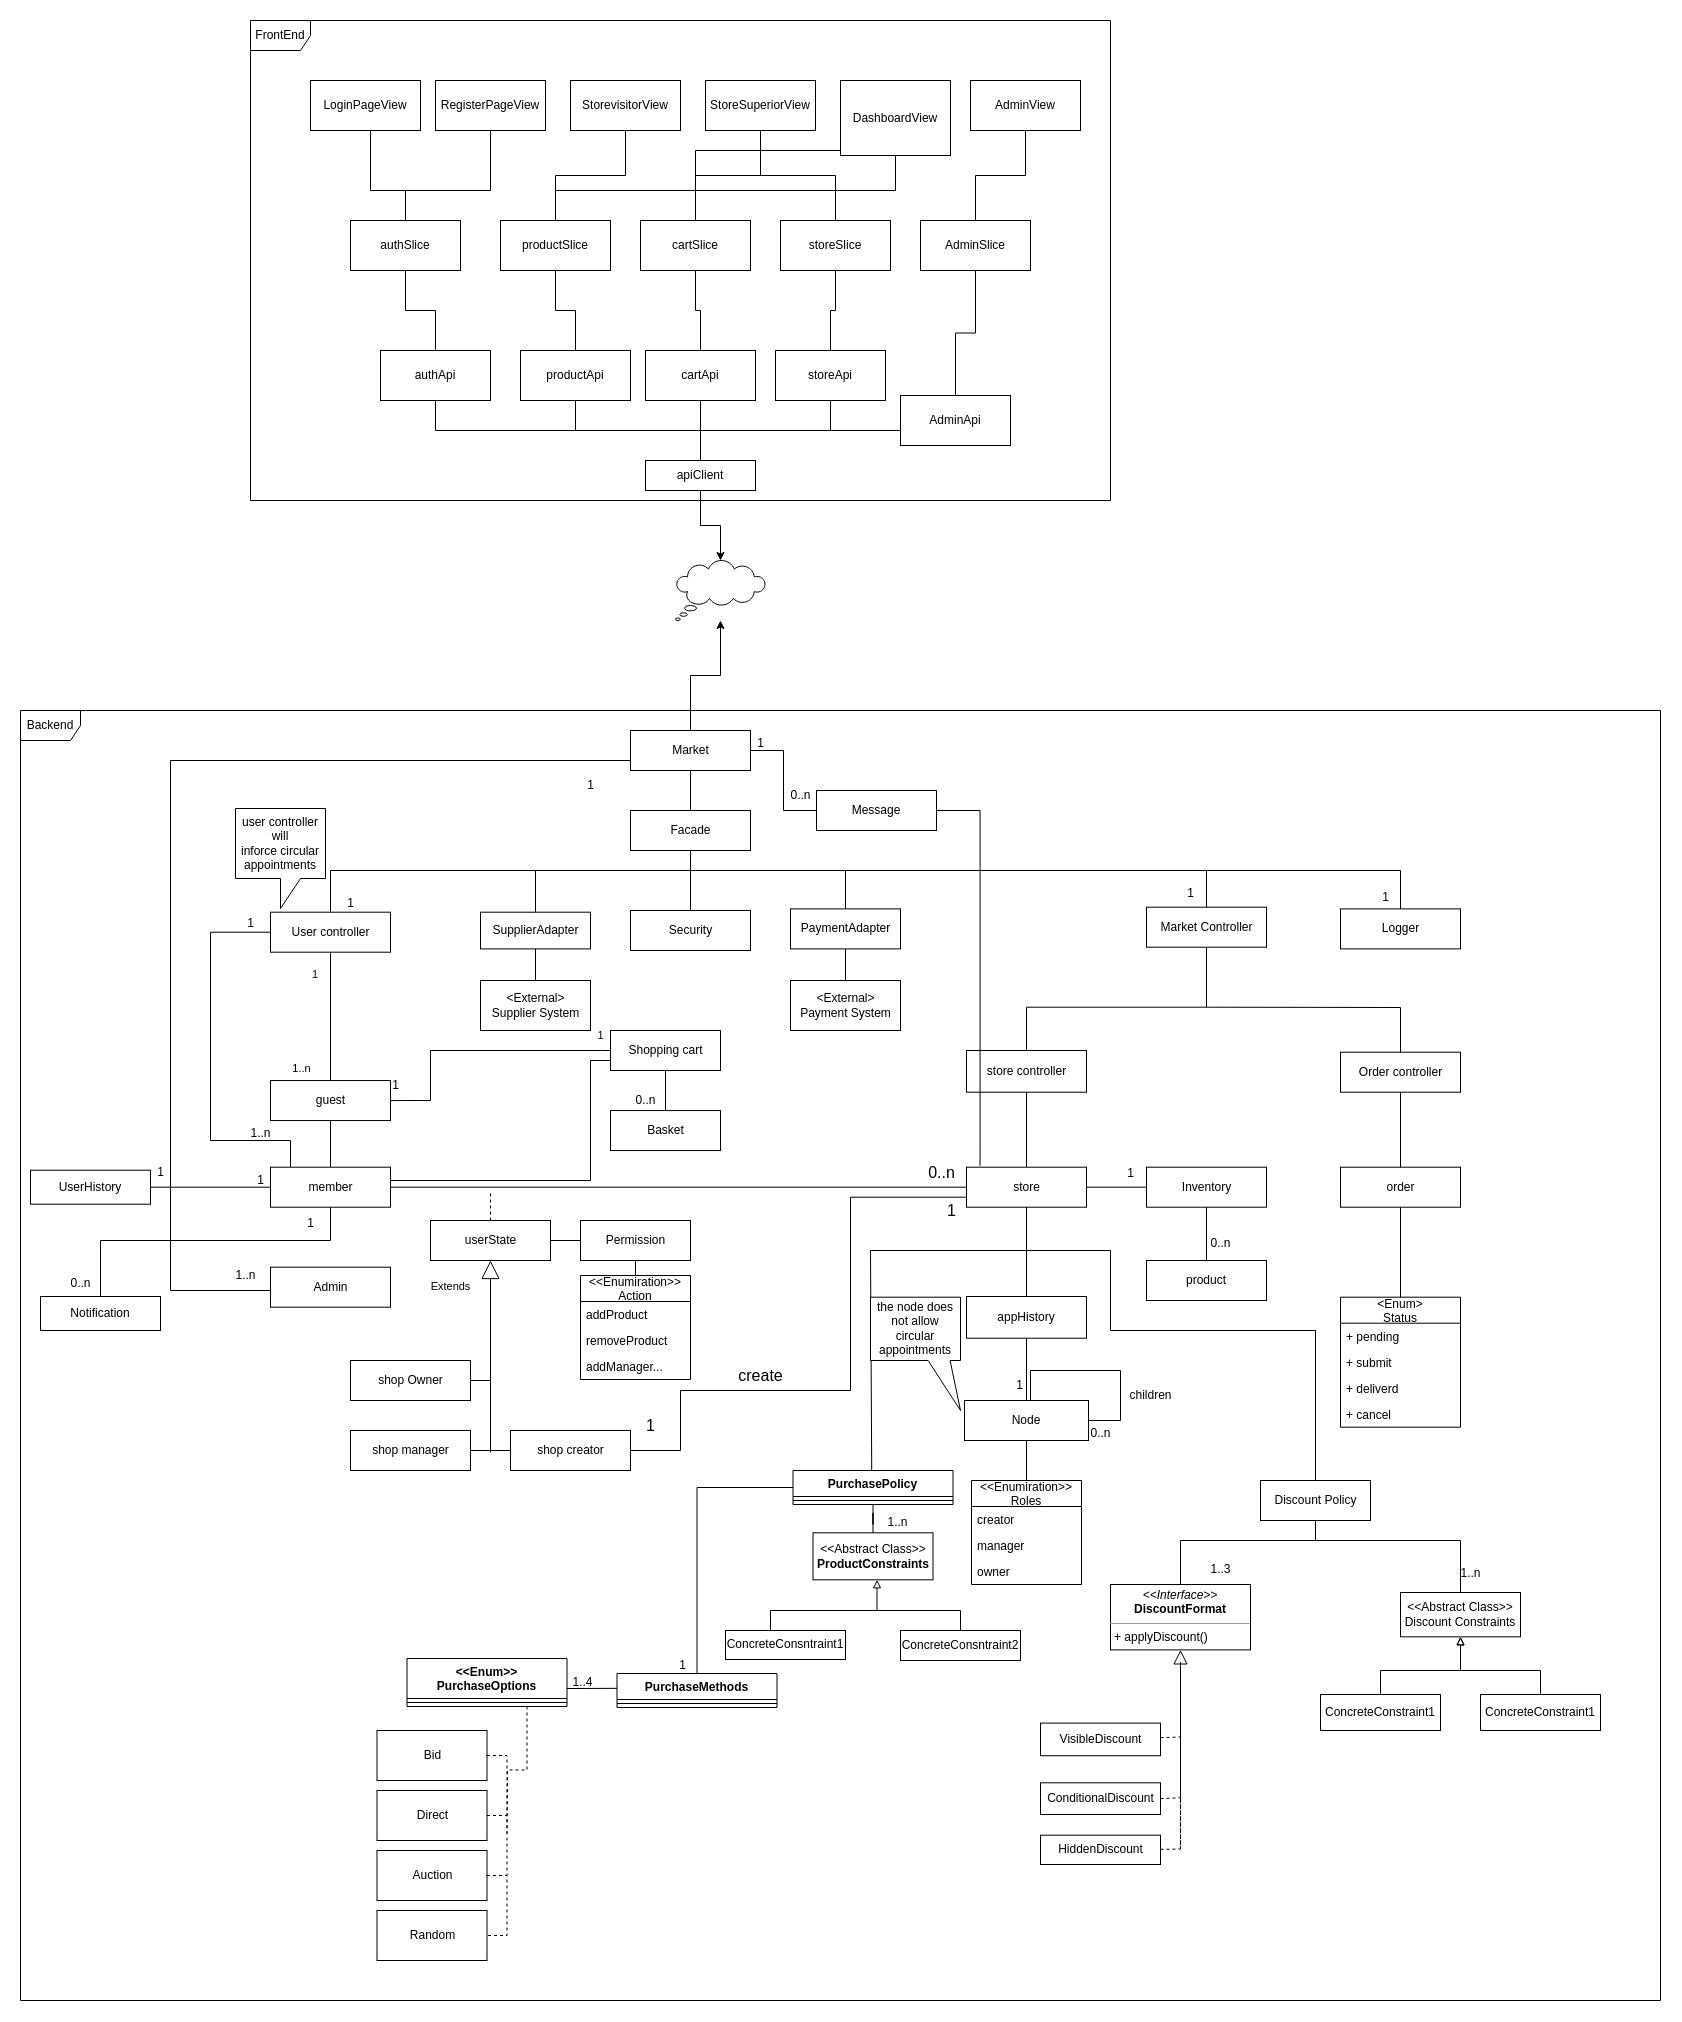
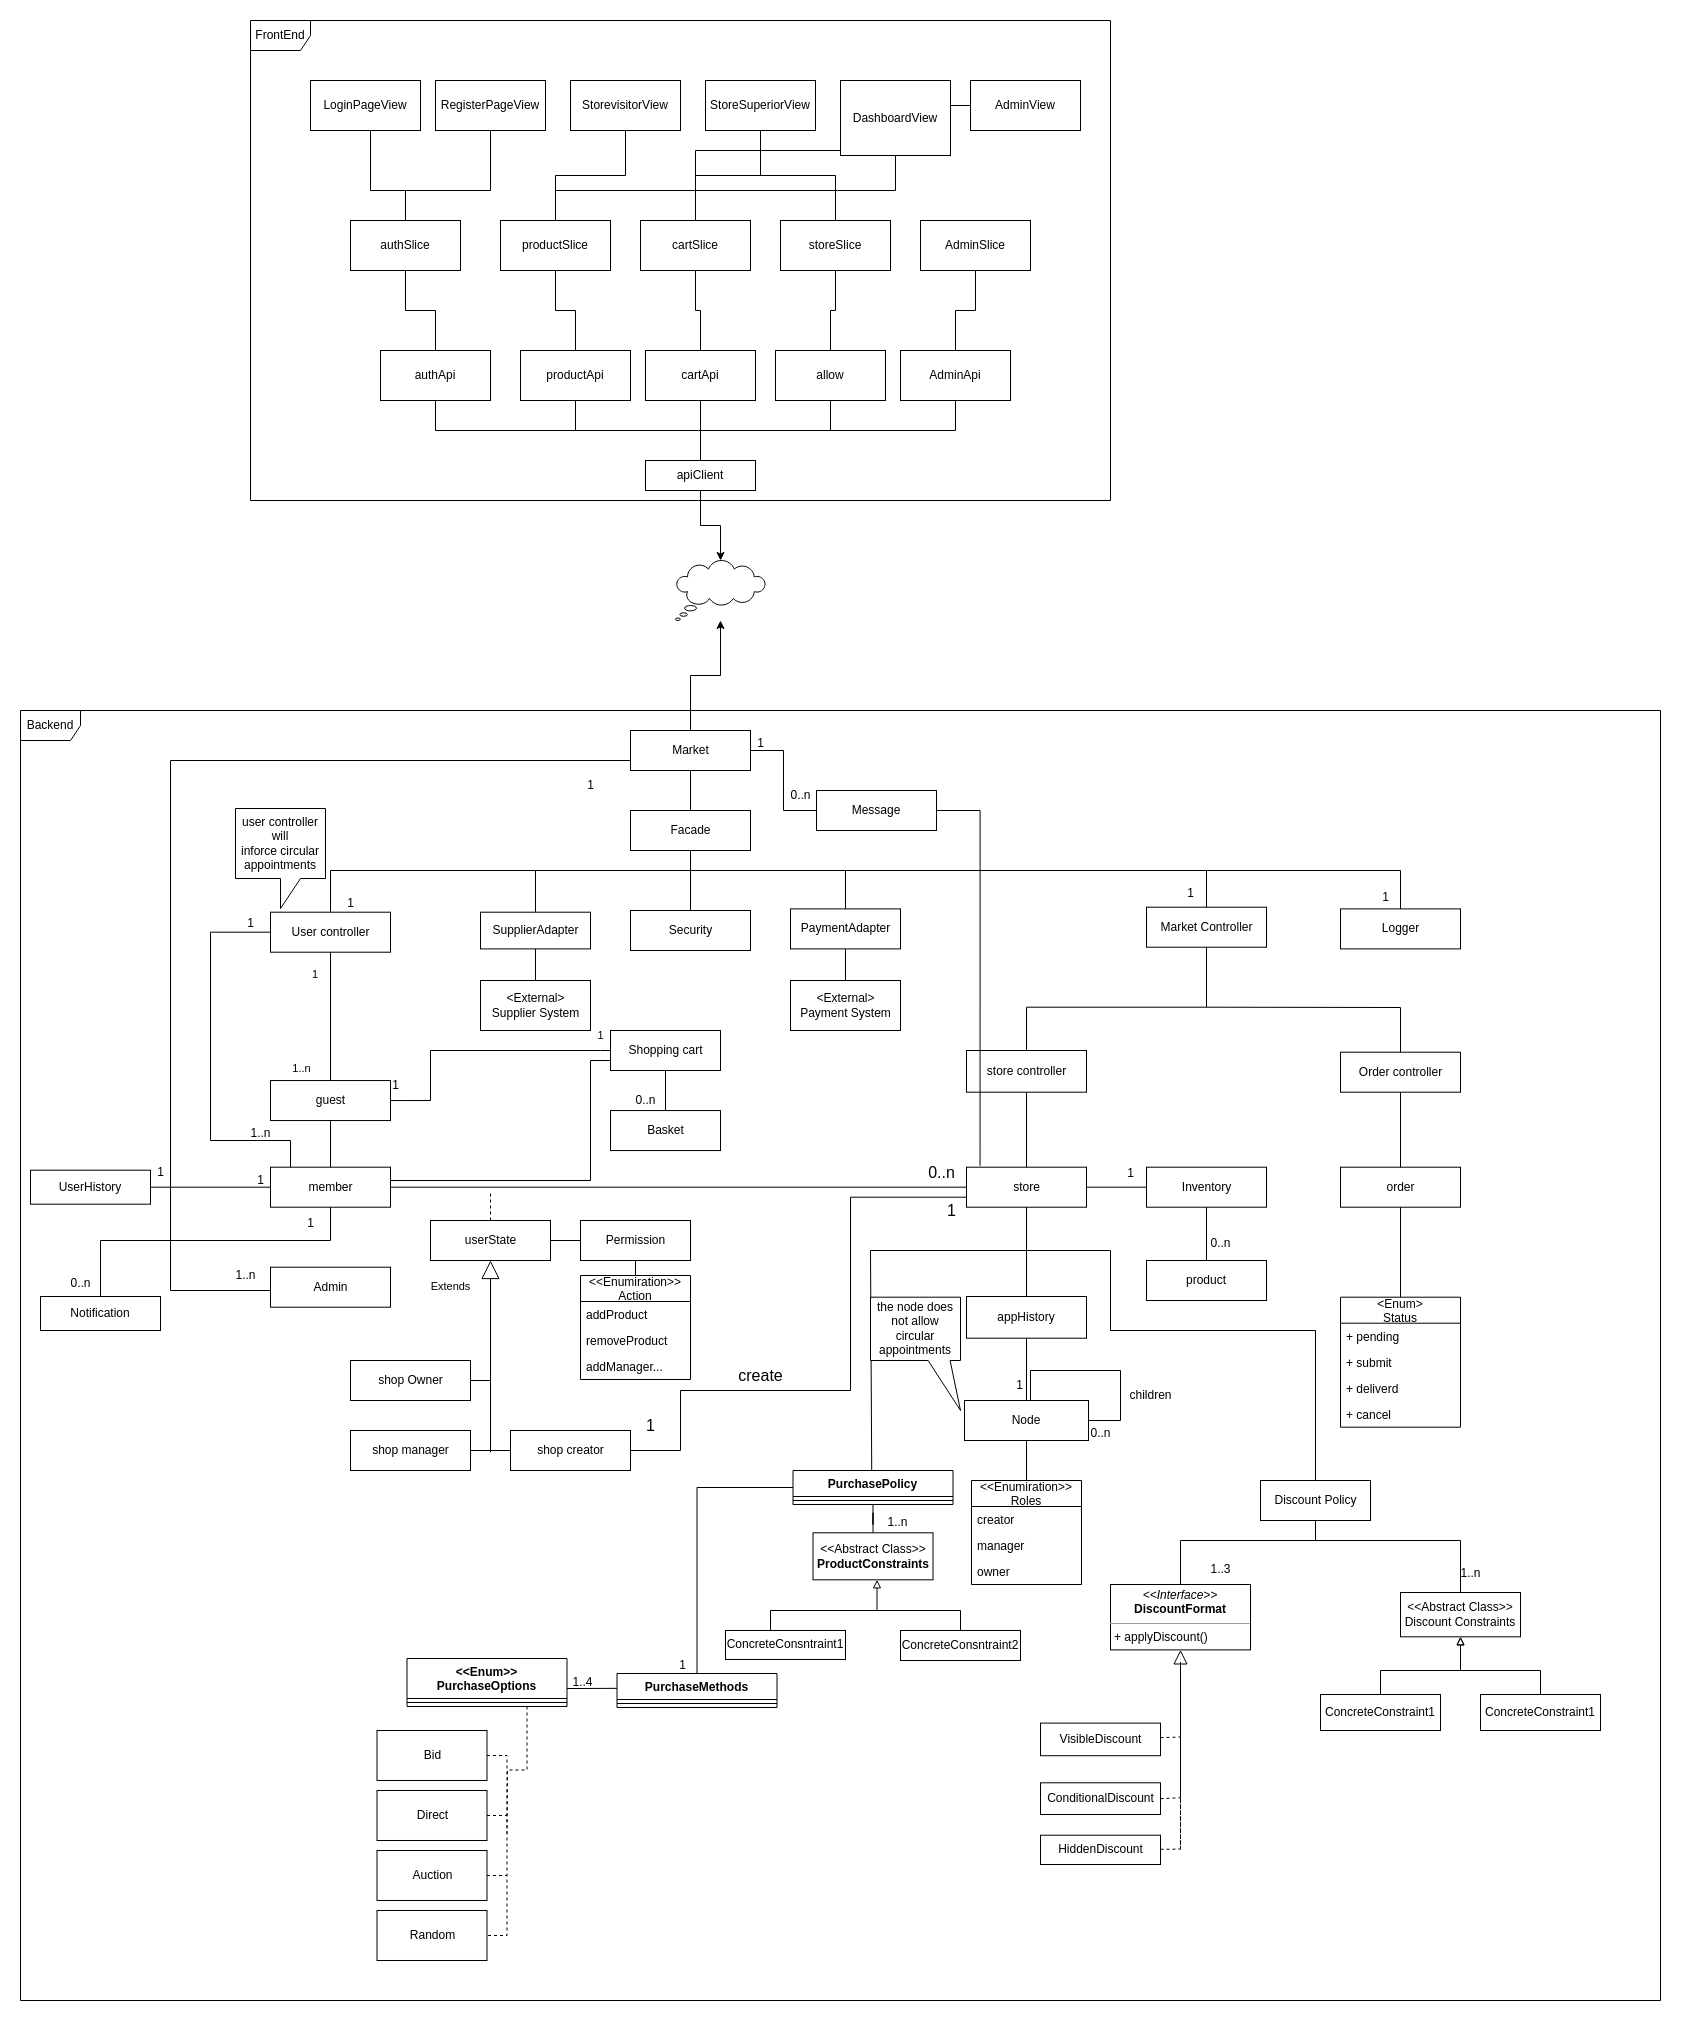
edge "AdminView" -- "AdminSlice": now "AdminView" -- "DashboardView"
node "storeApi": label "storeApi" -> "allow"
node "AdminApi": moved (956, 421) -> (956, 376)
